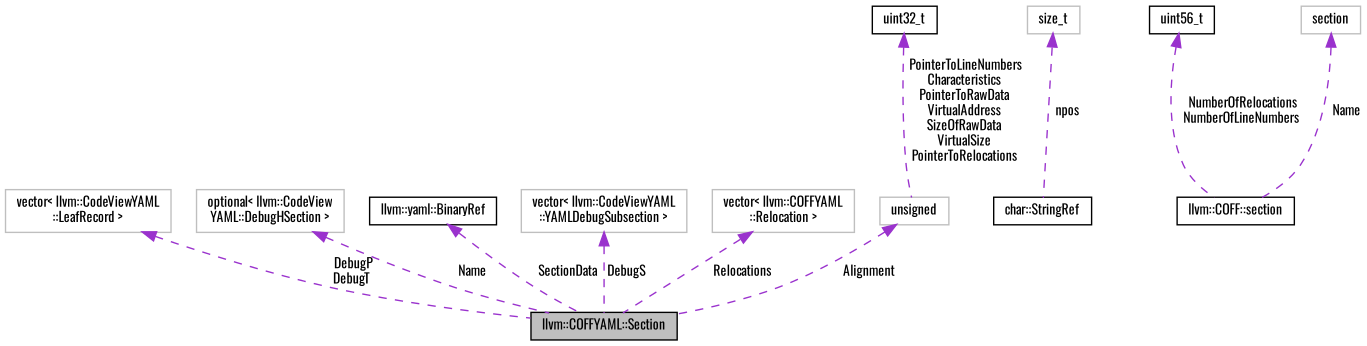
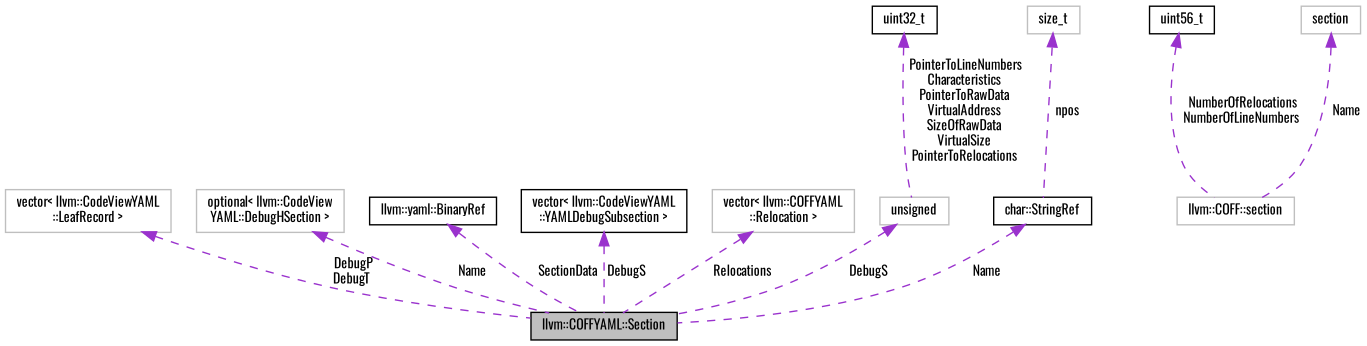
node "vector< llvm::CodeViewYAML ::YAMLDebugSubsection >": color grey75 -> black
node "llvm::COFF::section": color black -> grey75
edge "llvm::COFFYAML::Section" -> "unsigned": label " Alignment" -> " DebugS"
edge "llvm::COFFYAML::Section" -> "char::StringRef": added, label "Name"
